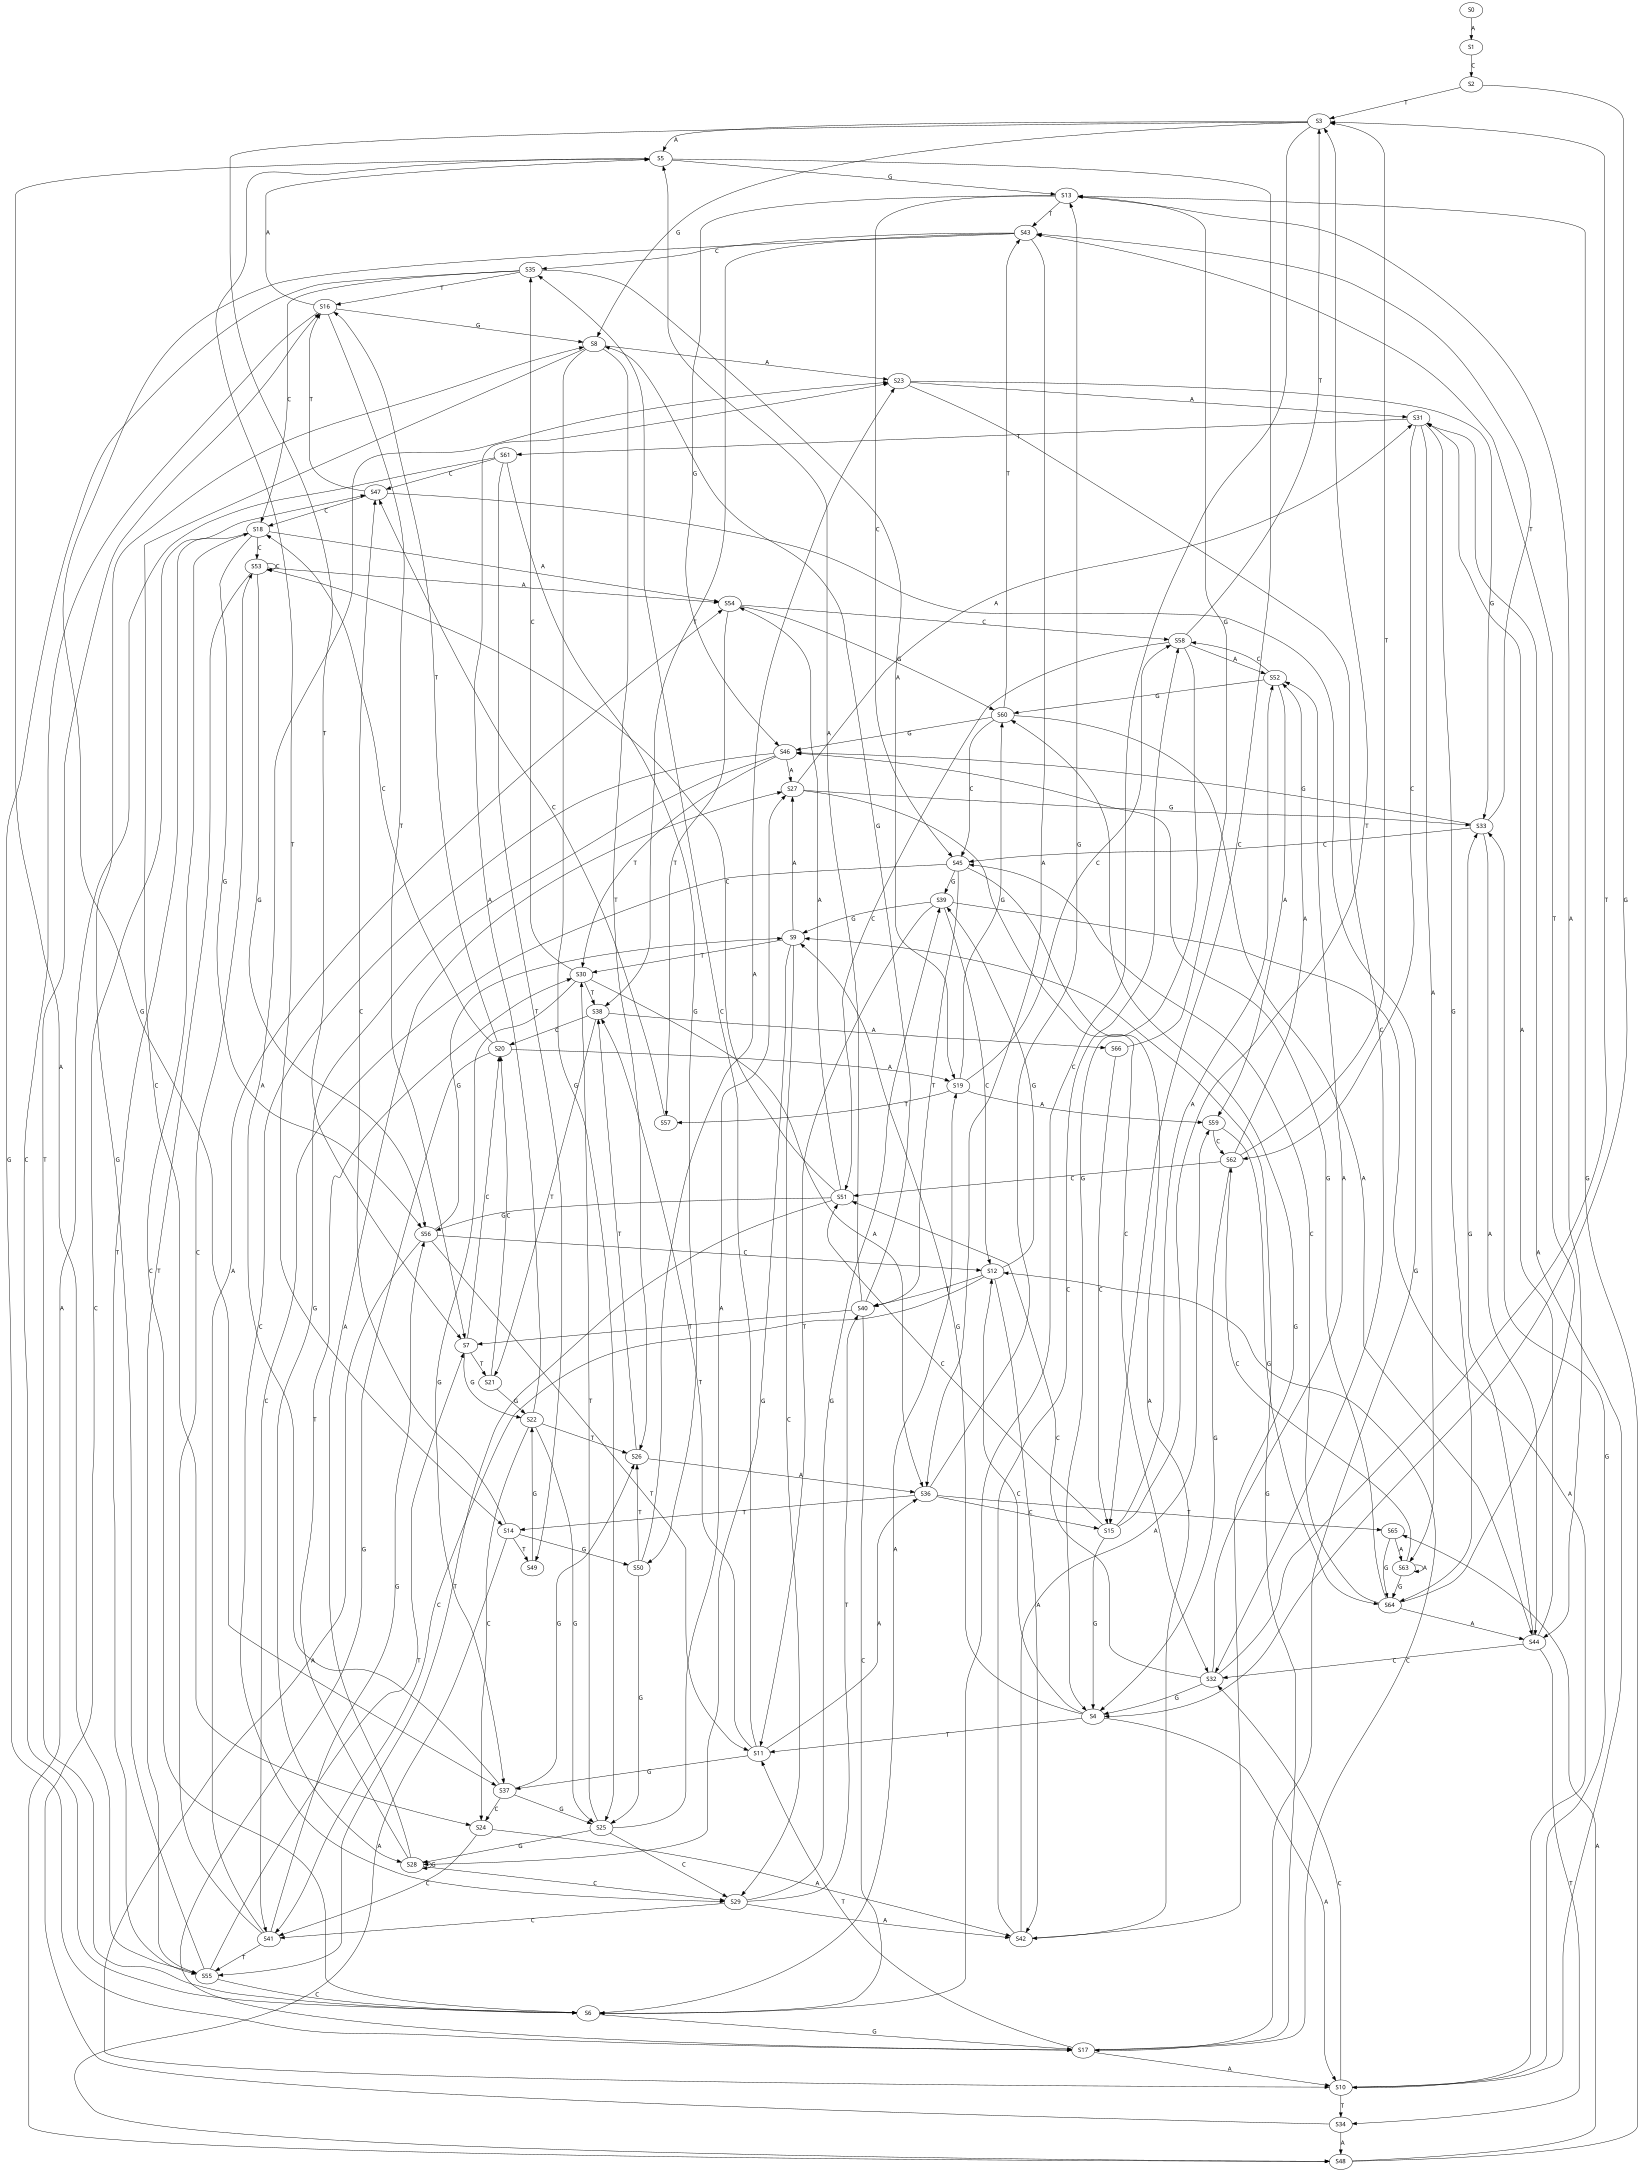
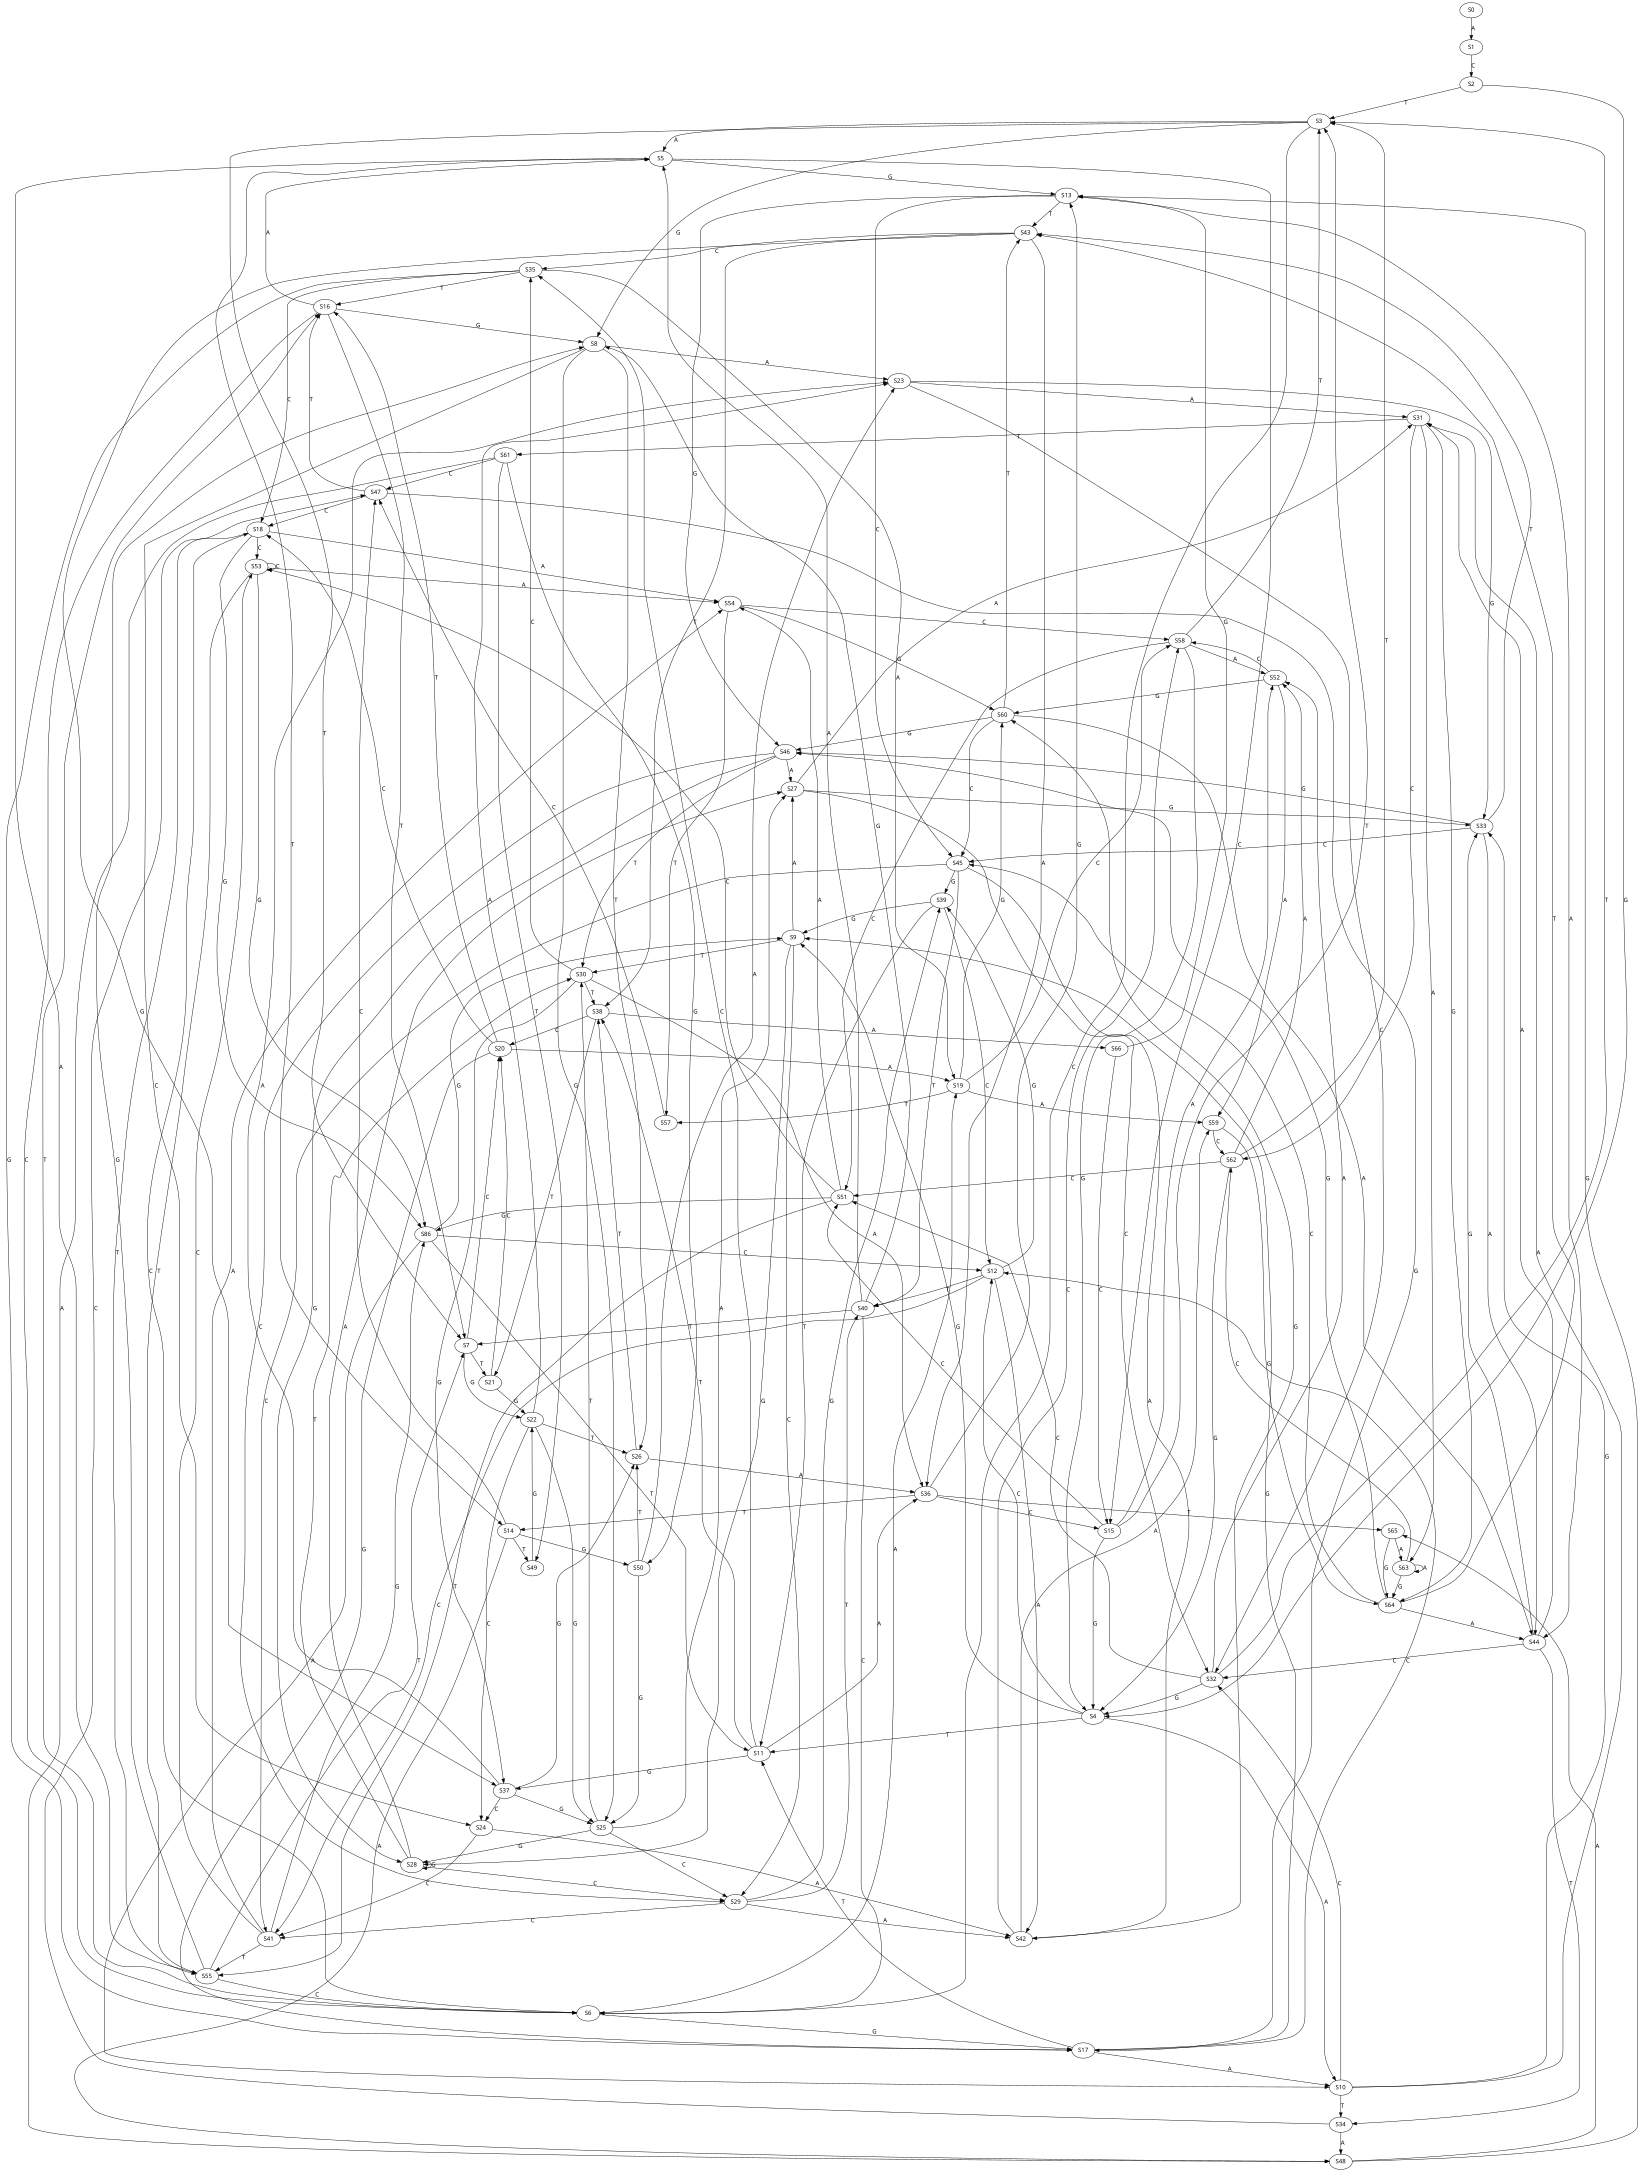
node "S56": label "S56" -> "S86"
edge "S39" -> "S10": removed, label "A"
